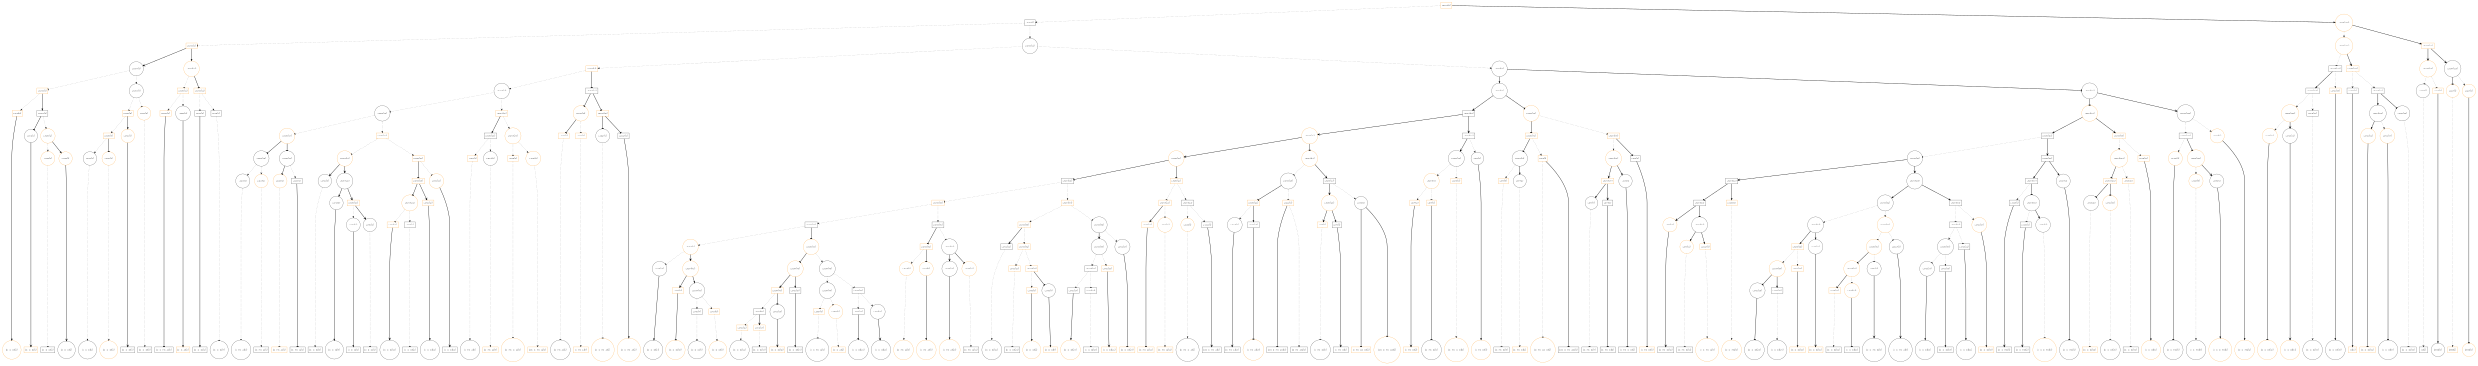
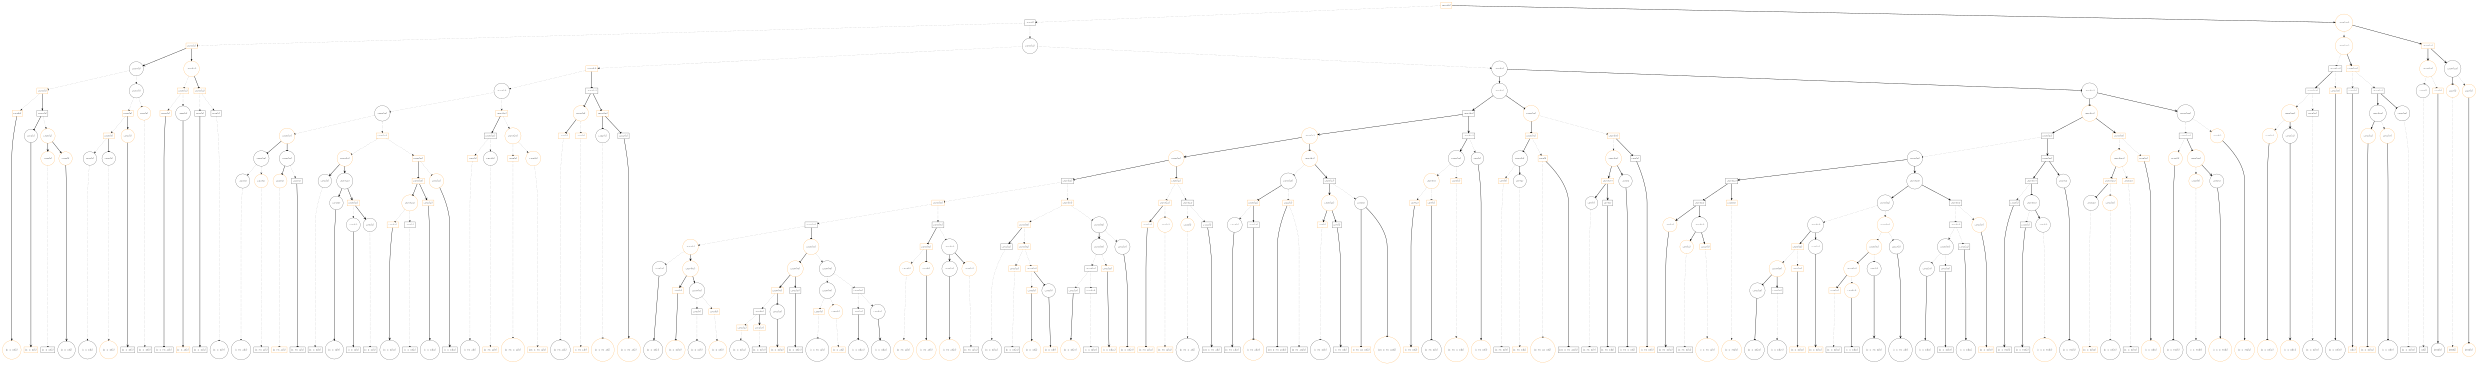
edge "L5294(6)" -> "L1753(0)": style dotted -> bold
node "L3731(3)": color darkorange -> black
edge "L5294(101)" -> "L3731(39)": style bold -> dotted
